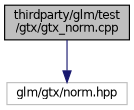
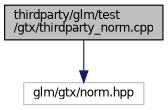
node "thirdparty/glm/test /gtx/gtx_norm.cpp": label "thirdparty/glm/test /gtx/gtx_norm.cpp" -> "thirdparty/glm/test /gtx/thirdparty_norm.cpp"
